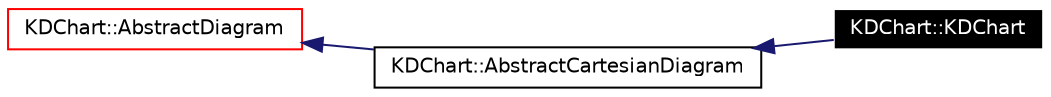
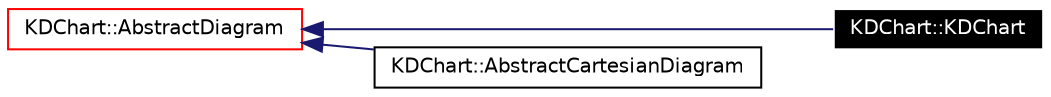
edge "KDChart::KDChart" -> "KDChart::AbstractCartesianDiagram": now "KDChart::KDChart" -> "KDChart::AbstractDiagram"
